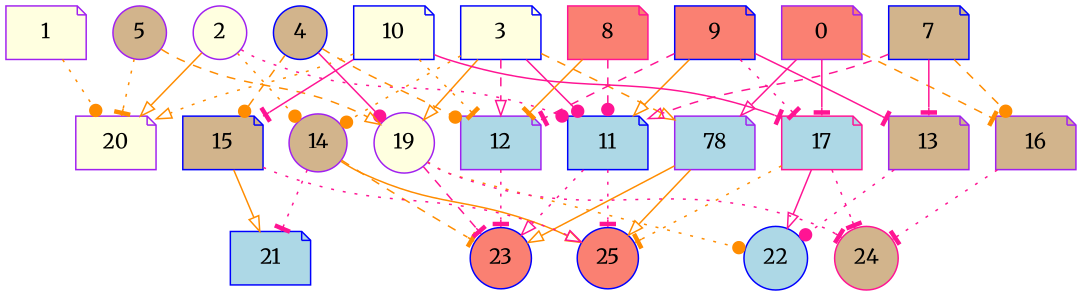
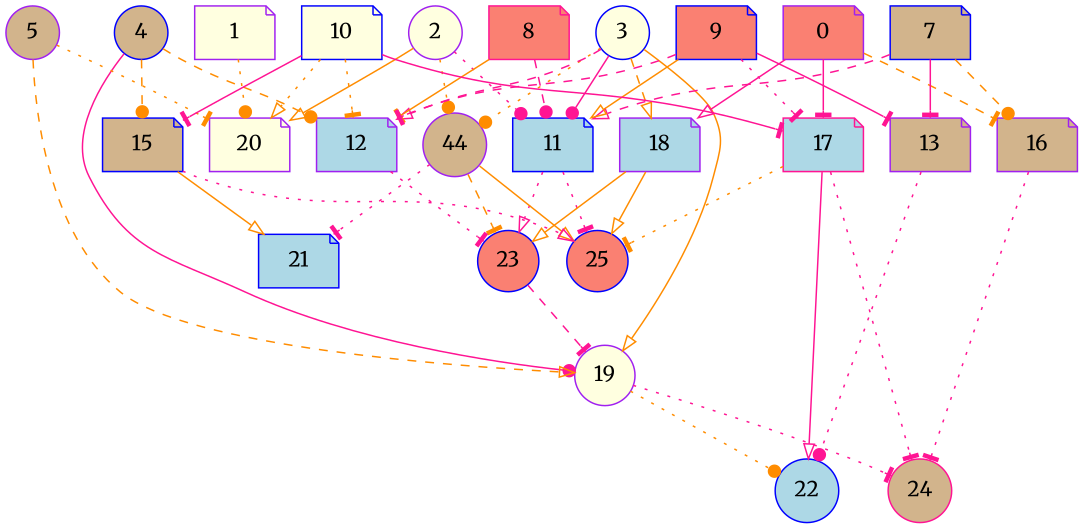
node "3": shape note -> circle
node "14": label "14" -> "44"
node "78": label "78" -> "18"
edge "19" -> "23": reversed
